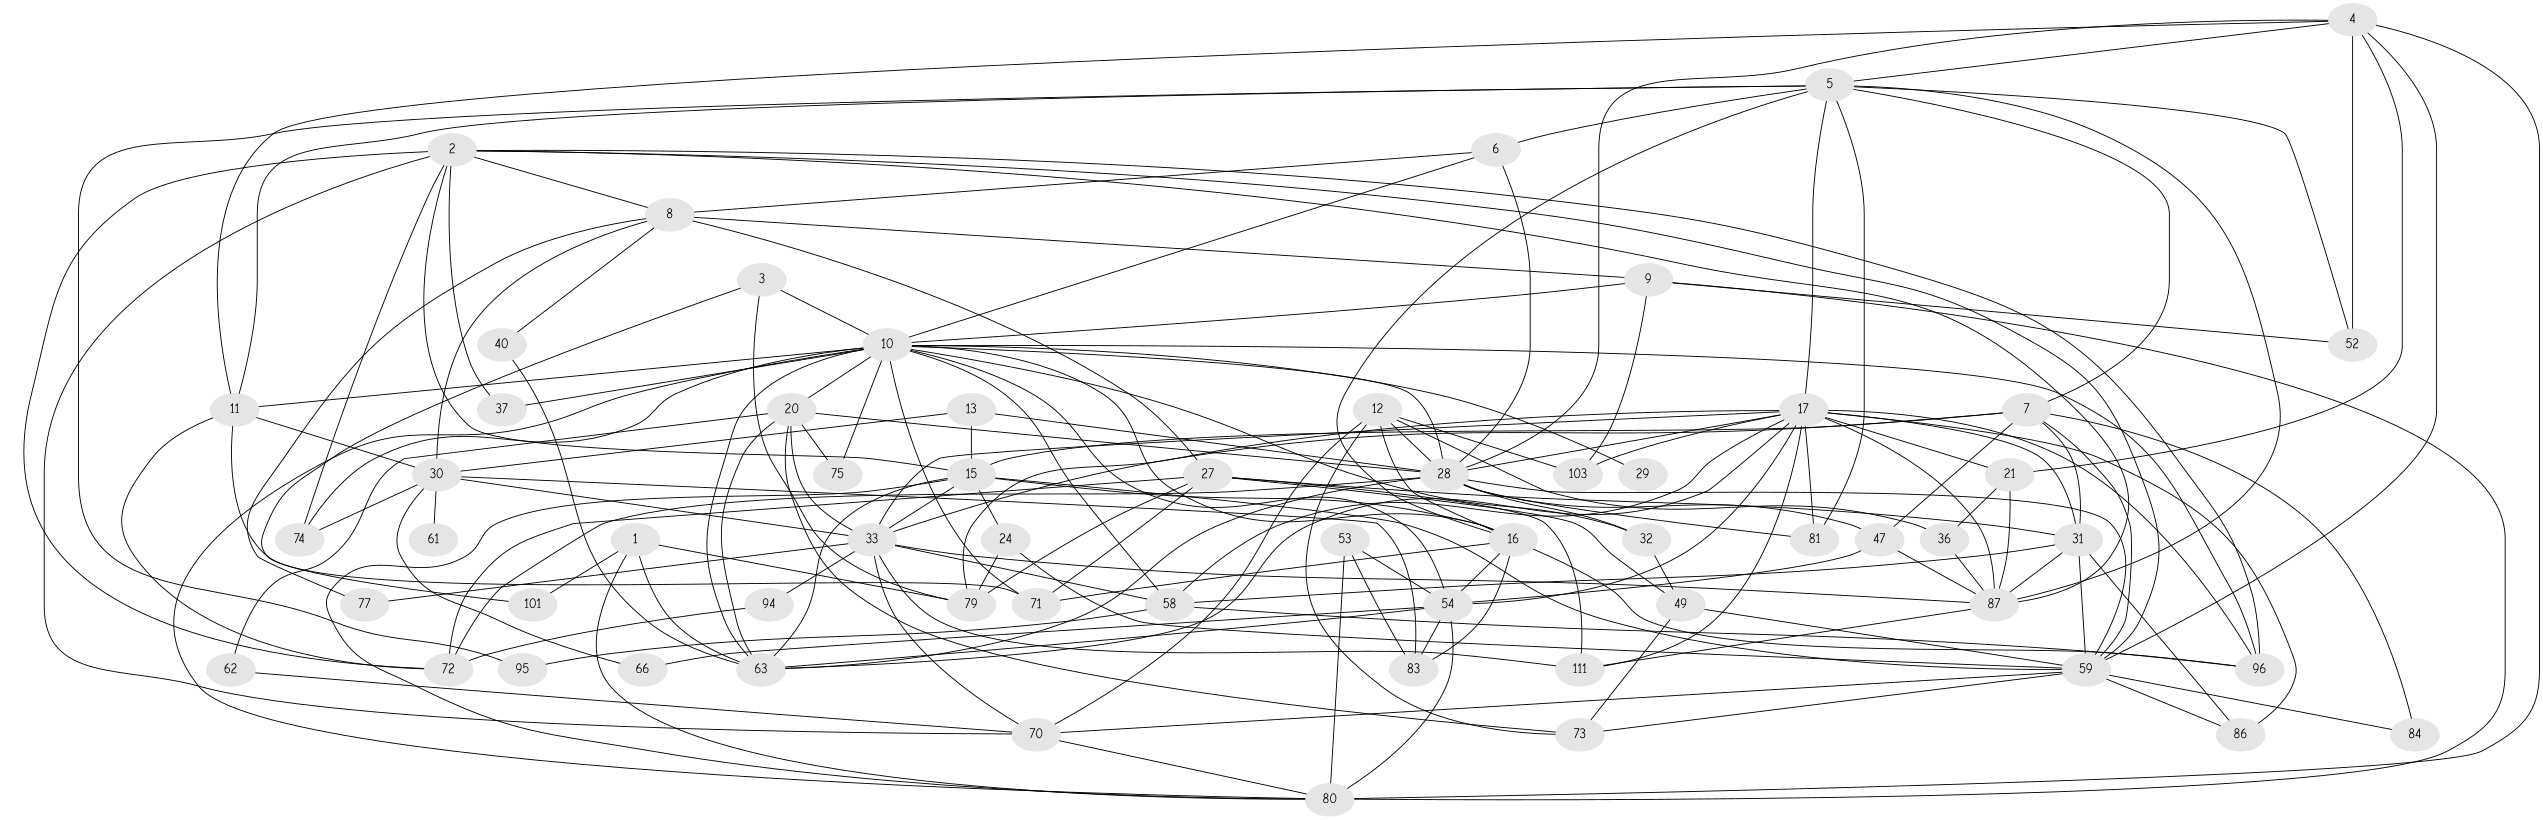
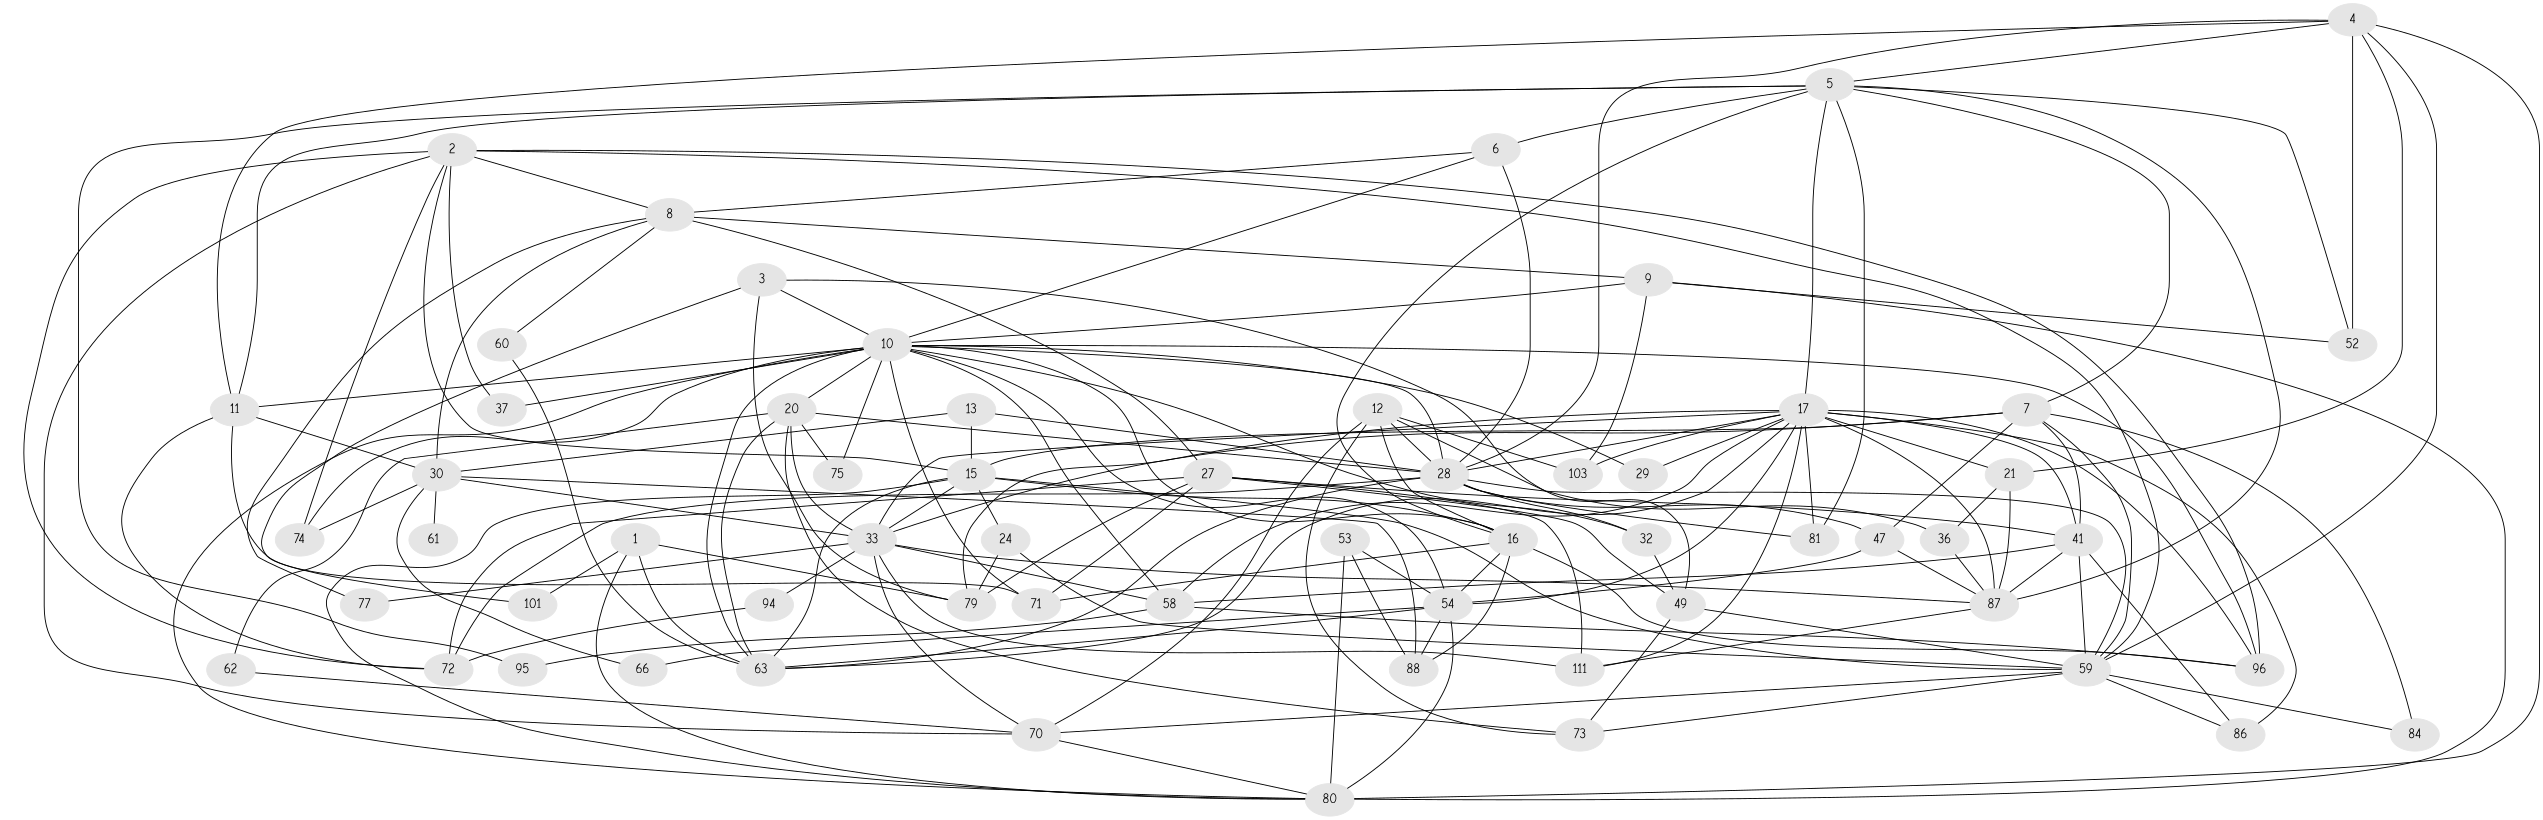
edge "2" -- "87": removed
edge "3" -- "49": added
node "40": label "40" -> "60"
edge "17" -- "29": added
node "31": label "31" -> "41"
node "83": label "83" -> "88"
